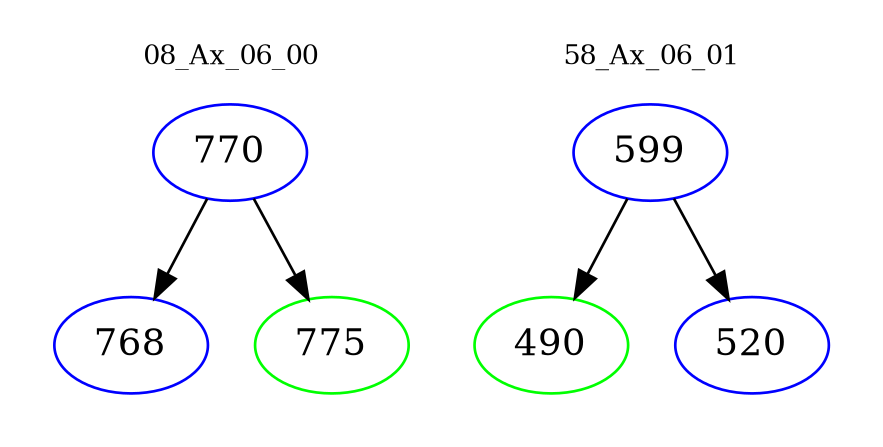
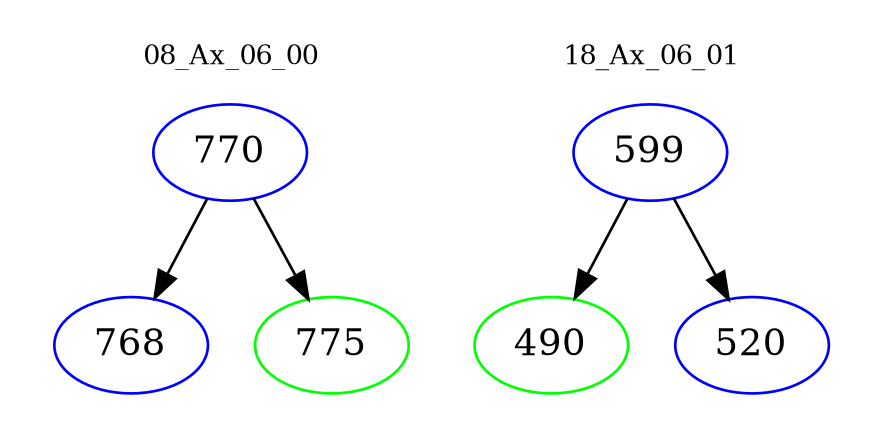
cluster "58_Ax_06_01": label "58_Ax_06_01" -> "18_Ax_06_01"
